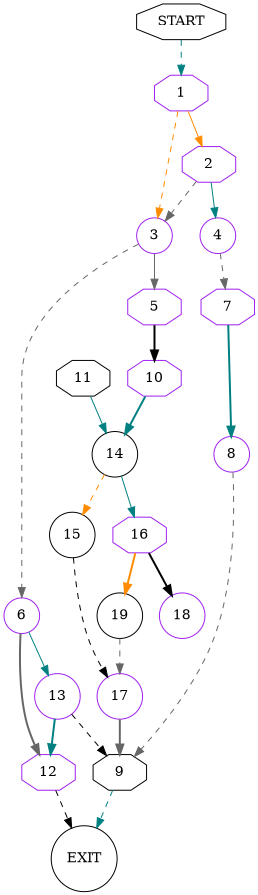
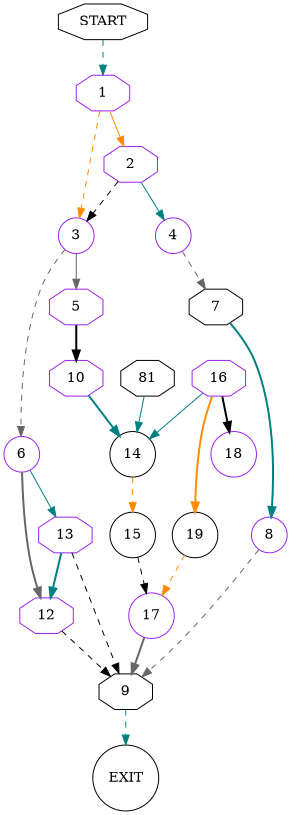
edge "2" -> "3": color gray40 -> black
node "7": color purple -> black
node "11": label "11" -> "81"
edge "14" -> "16": reversed
edge "19" -> "17": color gray40 -> darkorange
node "13": shape circle -> octagon
edge "12" -> "EXIT": now "12" -> "9"
